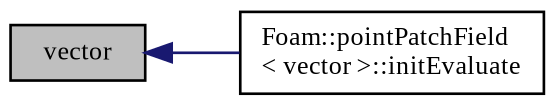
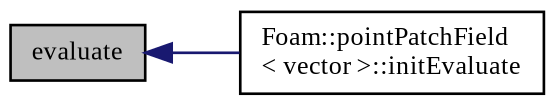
node "vector": label "vector" -> "evaluate"
